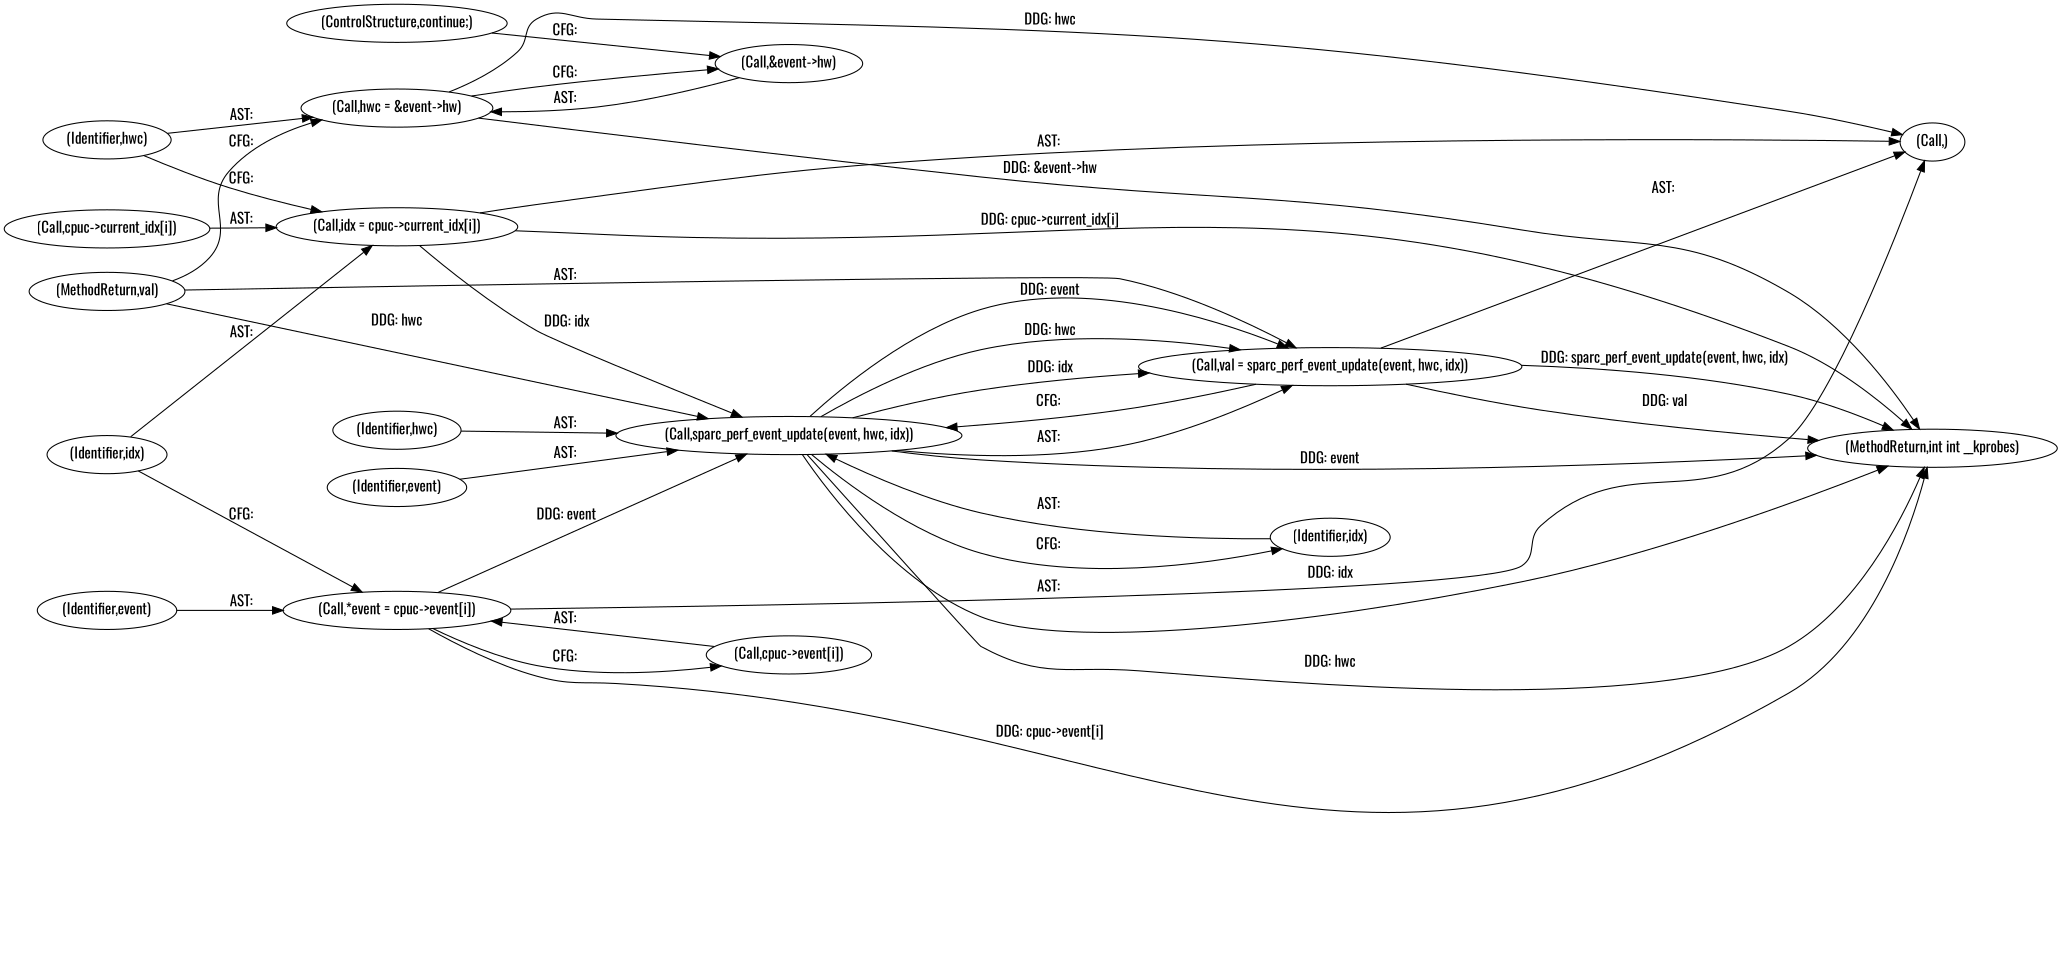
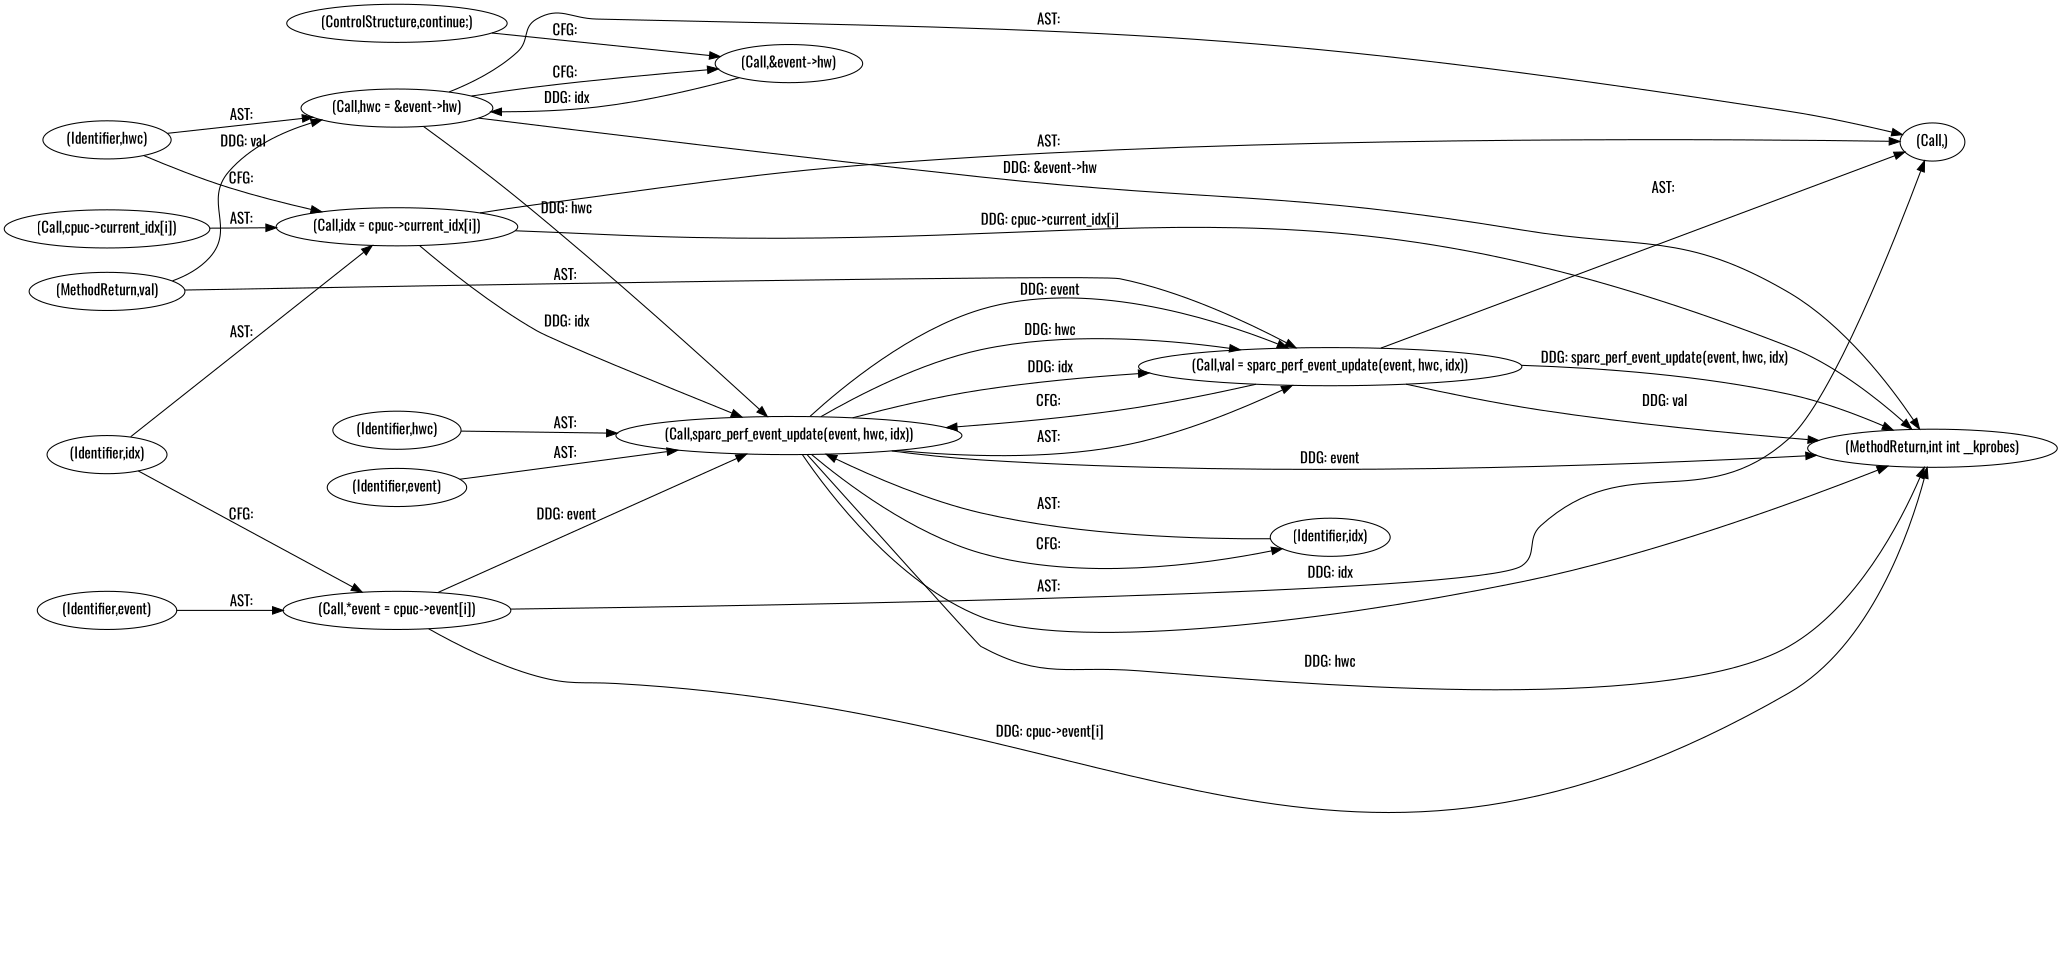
edge "(Call,hwc = &event->hw)" -> "(Call,)": label "DDG: hwc" -> "AST: "
edge "(Call,&event->hw)" -> "(Call,hwc = &event->hw)": label "AST: " -> "DDG: idx"
edge "(MethodReturn,val)" -> "(Call,hwc = &event->hw)": label "CFG: " -> "DDG: val"
edge "(MethodReturn,val)" -> "(Call,sparc_perf_event_update(event, hwc, idx))": now "(Call,hwc = &event->hw)" -> "(Call,sparc_perf_event_update(event, hwc, idx))"
node "(Call,cpuc->event[i])": removed
